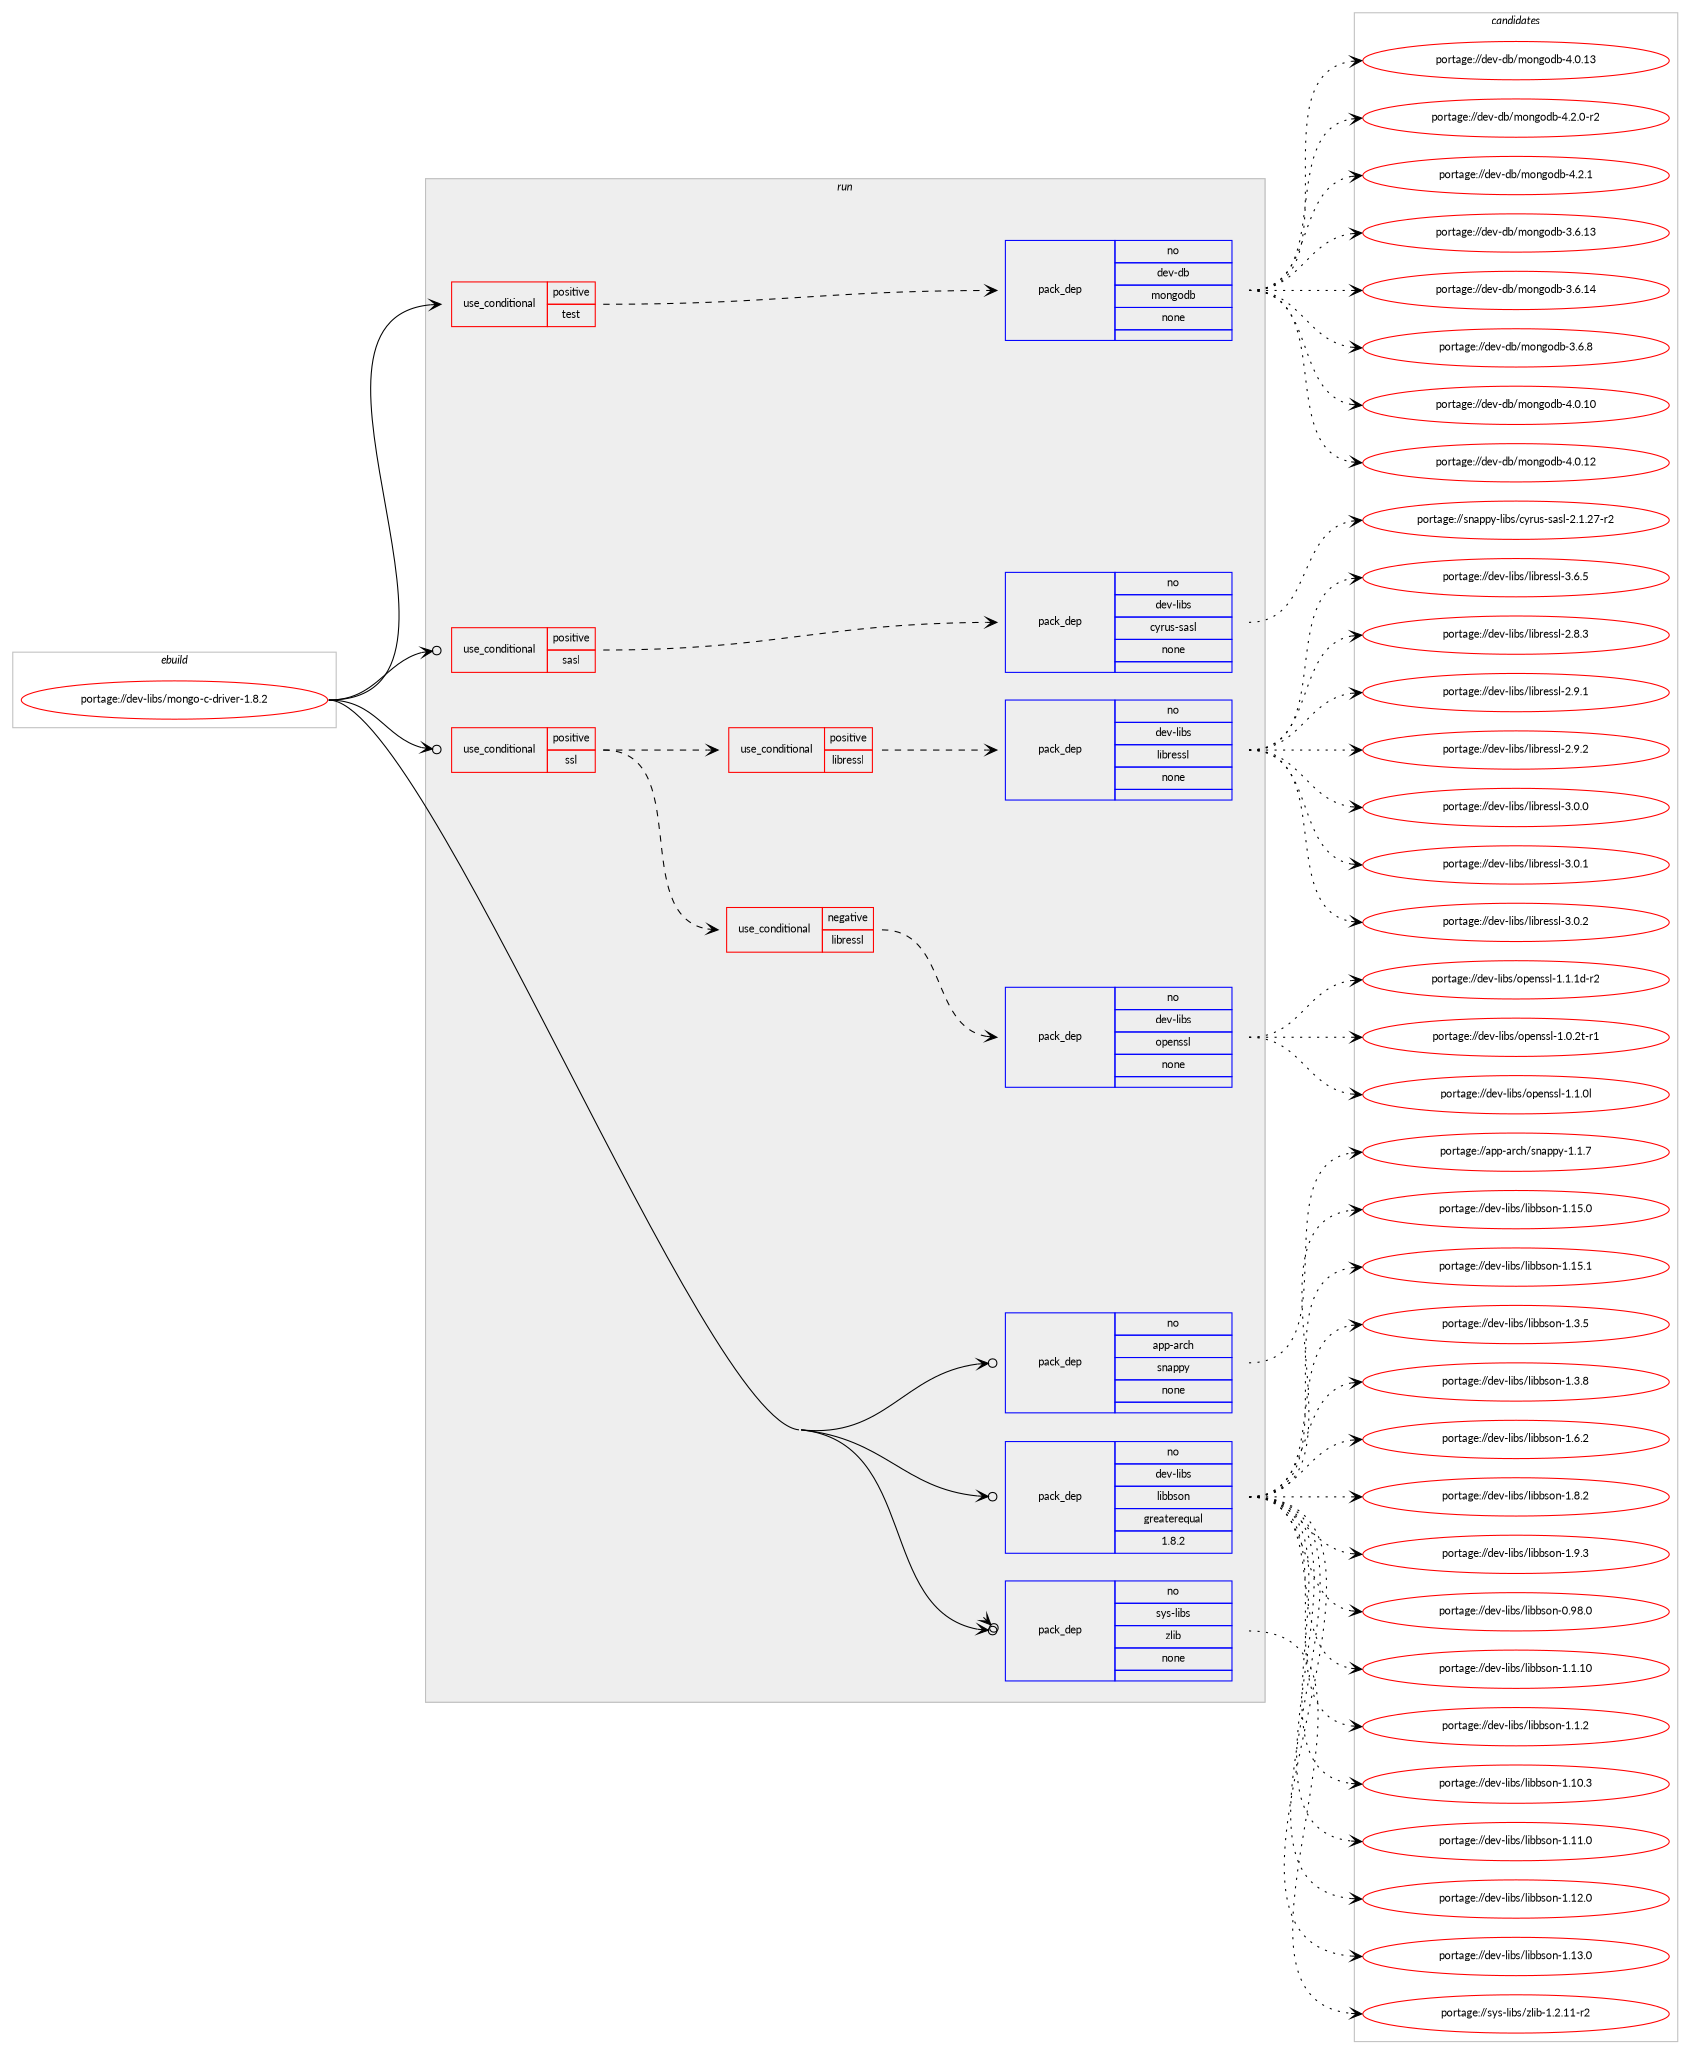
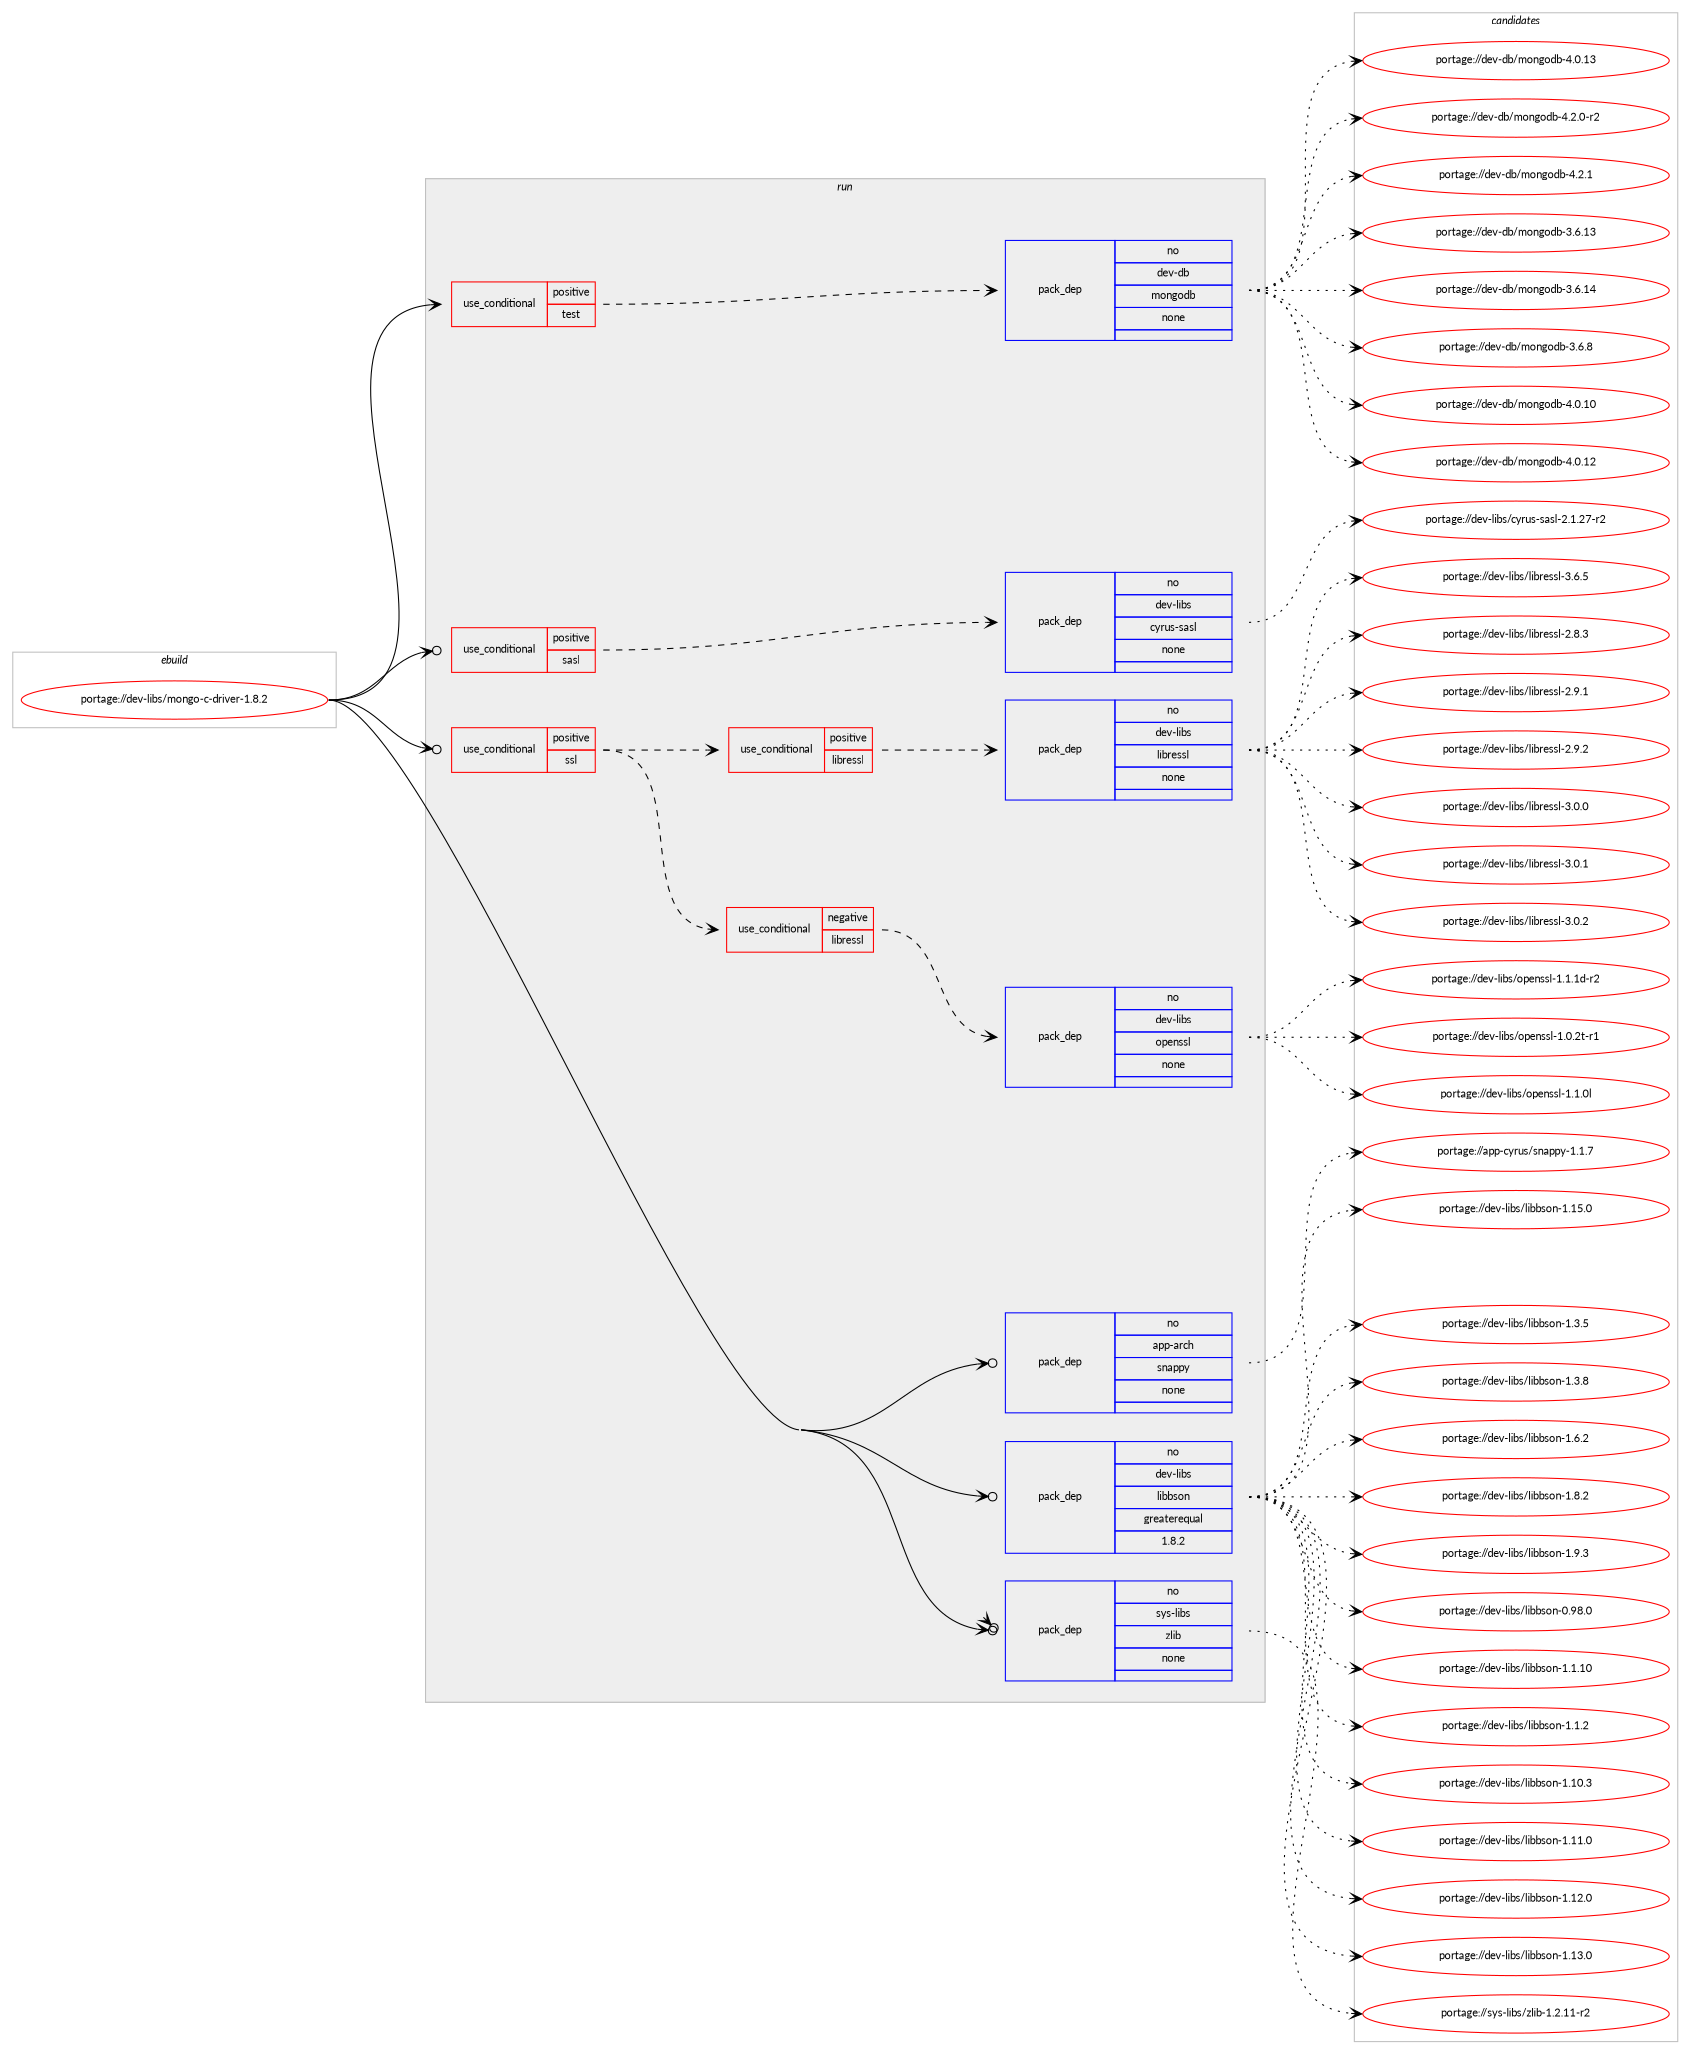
node "portage://snappy-libs/cyrus-sasl-2.1.27-r2": label "portage://snappy-libs/cyrus-sasl-2.1.27-r2" -> "portage://dev-libs/cyrus-sasl-2.1.27-r2"
node "portage://app-arch/snappy-1.1.7": label "portage://app-arch/snappy-1.1.7" -> "portage://app-cyrus/snappy-1.1.7"
node "portage://dev-libs/libbson-1.15.1": removed
